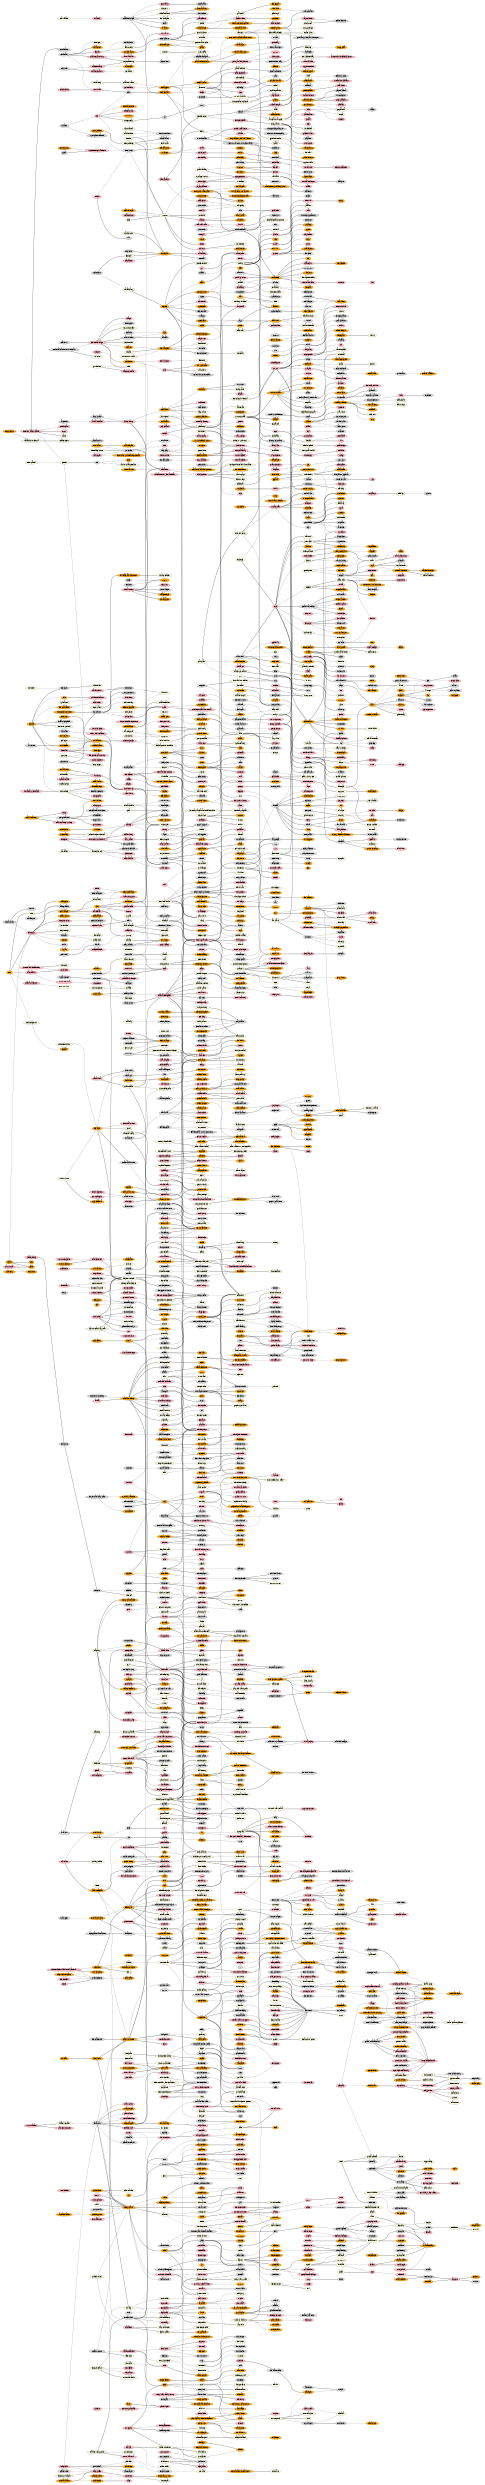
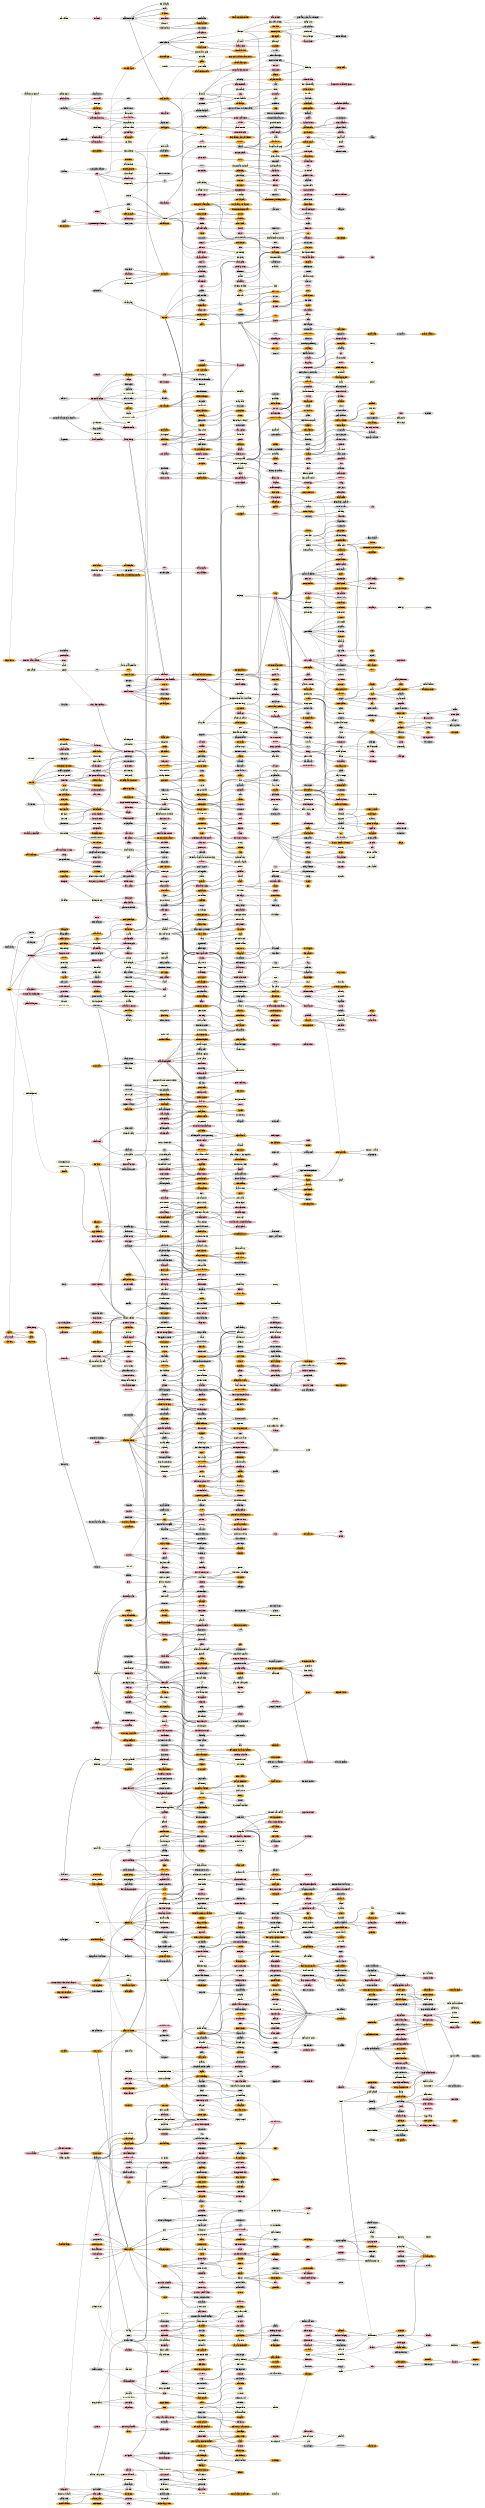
node "Madvillain": label "Madvillain" -> "Dolly"
node "Little Mauro": label "Little Mauro" -> "Little Brother"
node "Fink": added
node "Al Di Nonpoint": label "Al Di Nonpoint" -> "Al Di Meola"
